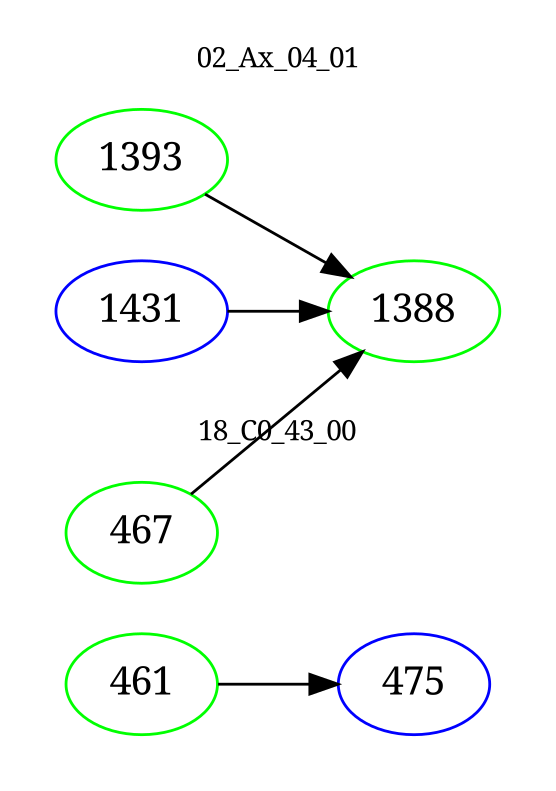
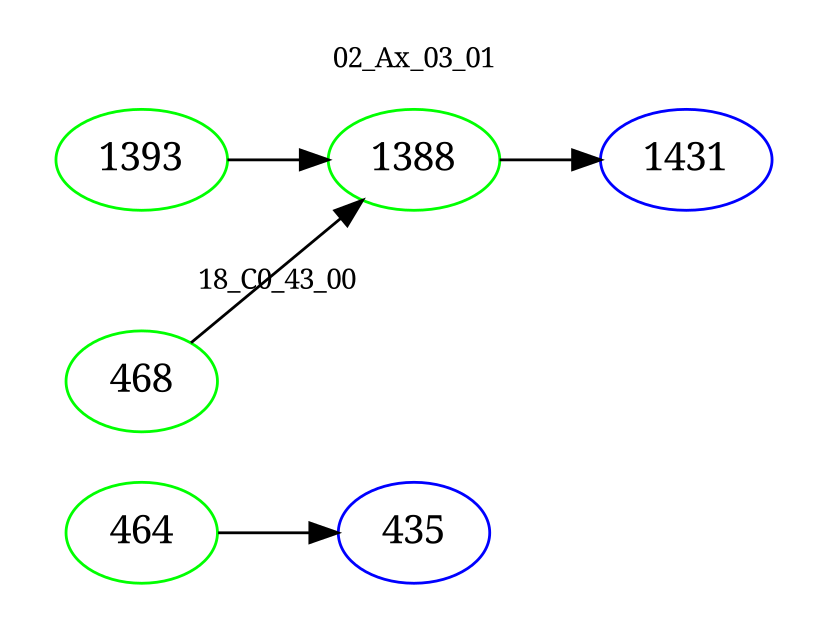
cluster "02_Ax_04_01": label "02_Ax_04_01" -> "02_Ax_03_01"
edge "1431" -> "1388": reversed
node "467": label "467" -> "468"
node "461": label "461" -> "464"
node "475": label "475" -> "435"
